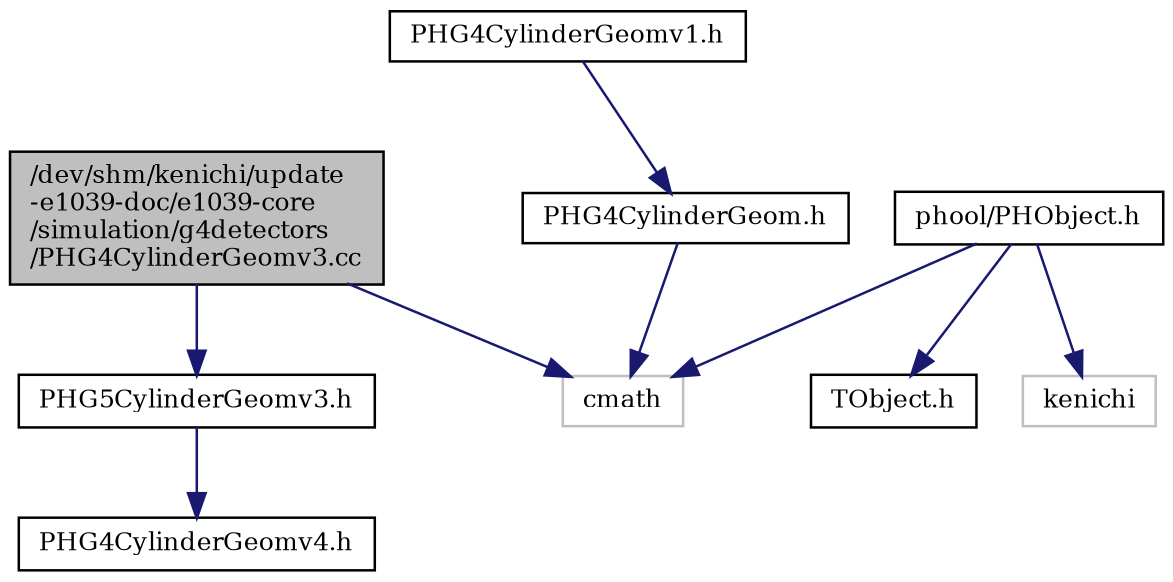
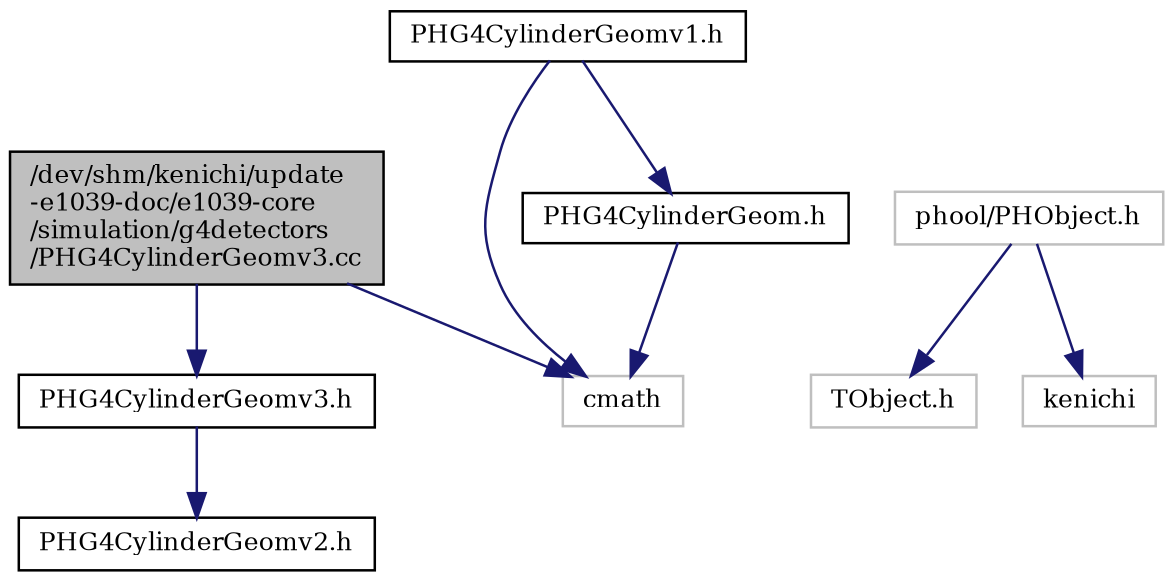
node "phool/PHObject.h": color black -> grey75
edge "phool/PHObject.h" -> "cmath": now "PHG4CylinderGeomv1.h" -> "cmath"
node "PHG5CylinderGeomv3.h": label "PHG5CylinderGeomv3.h" -> "PHG4CylinderGeomv3.h"
node "TObject.h": color black -> grey75
node "PHG4CylinderGeomv4.h": label "PHG4CylinderGeomv4.h" -> "PHG4CylinderGeomv2.h"
